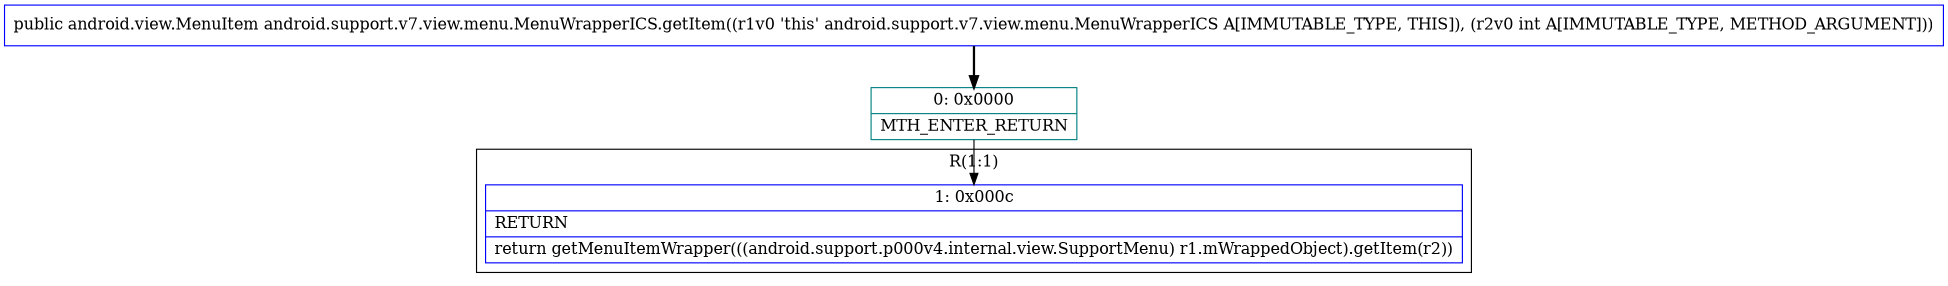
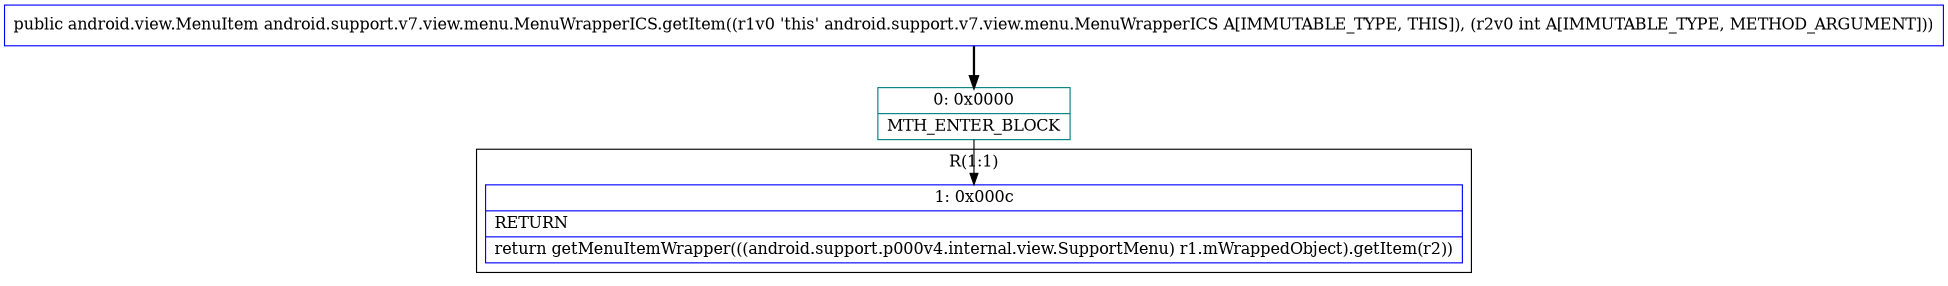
node "0: 0x0000": text "MTH_ENTER_RETURN" -> "MTH_ENTER_BLOCK"
